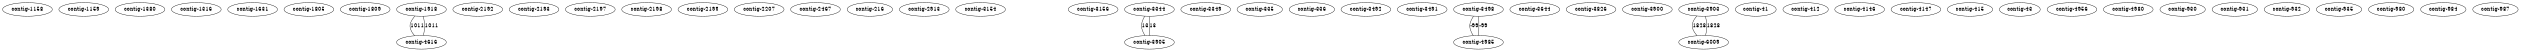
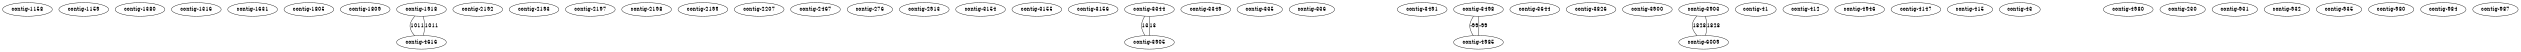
node "contig-216": label "contig-216" -> "contig-276"
node "contig-3155": added
node "contig-3492": removed
node "contig-4146": label "contig-4146" -> "contig-4946"
node "contig-4956": removed
node "contig-930": label "contig-930" -> "contig-230"
